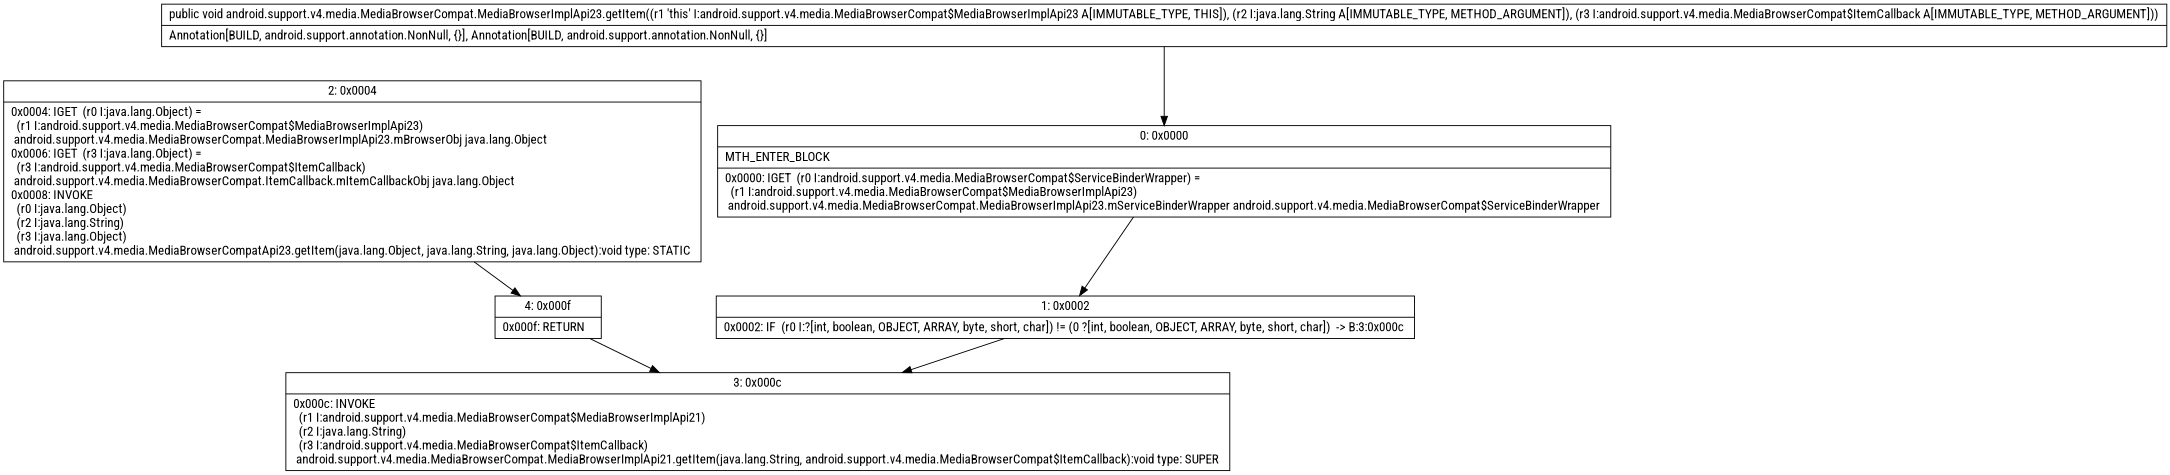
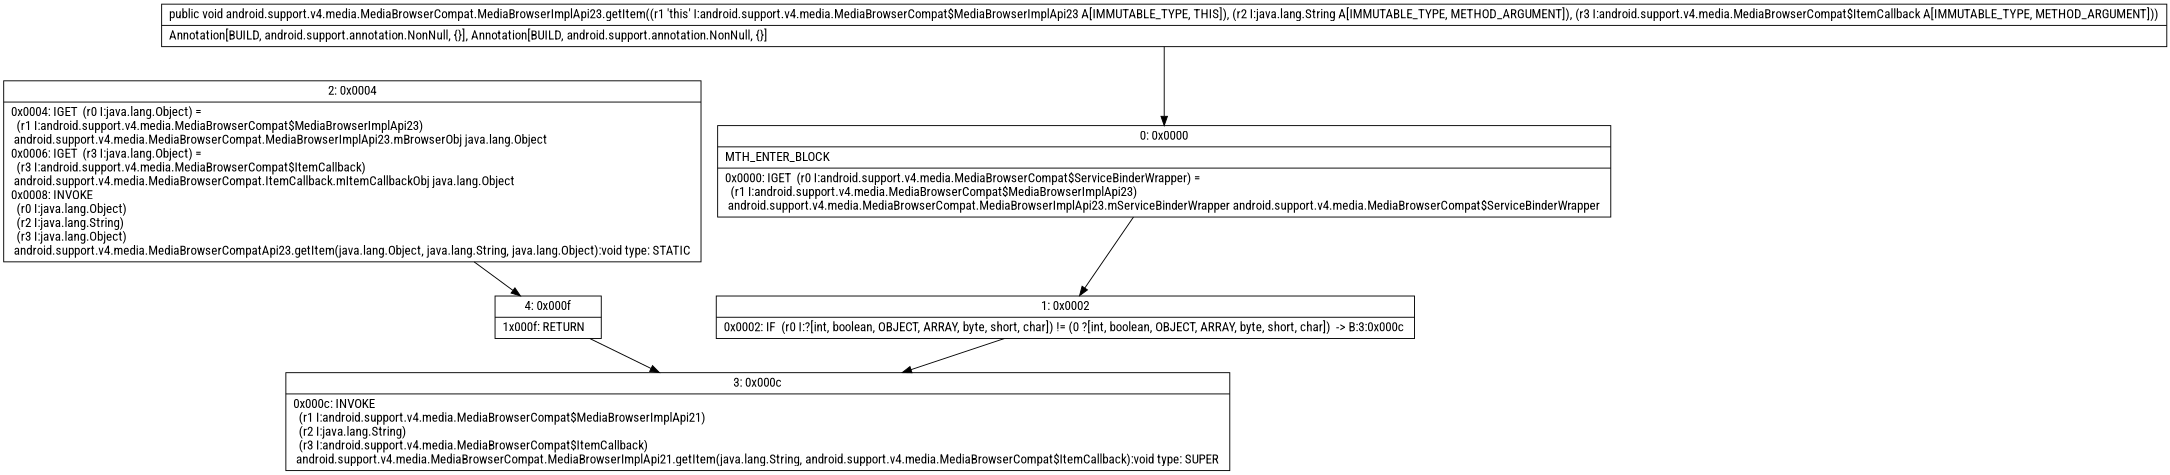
node "4: 0x000f": text "0x000f: RETURN" -> "1x000f: RETURN"
